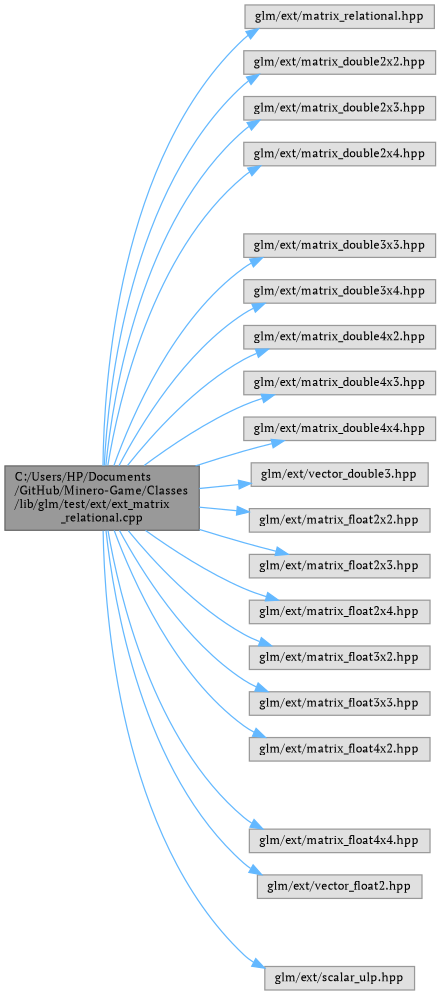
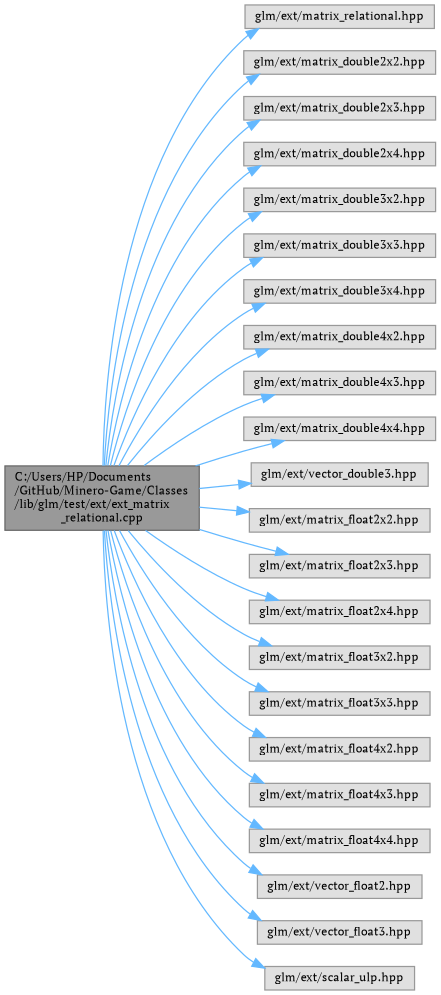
node "glm/ext/matrix_double3x2.hpp": added
node "glm/ext/matrix_float4x3.hpp": added
node "glm/ext/vector_float3.hpp": added
